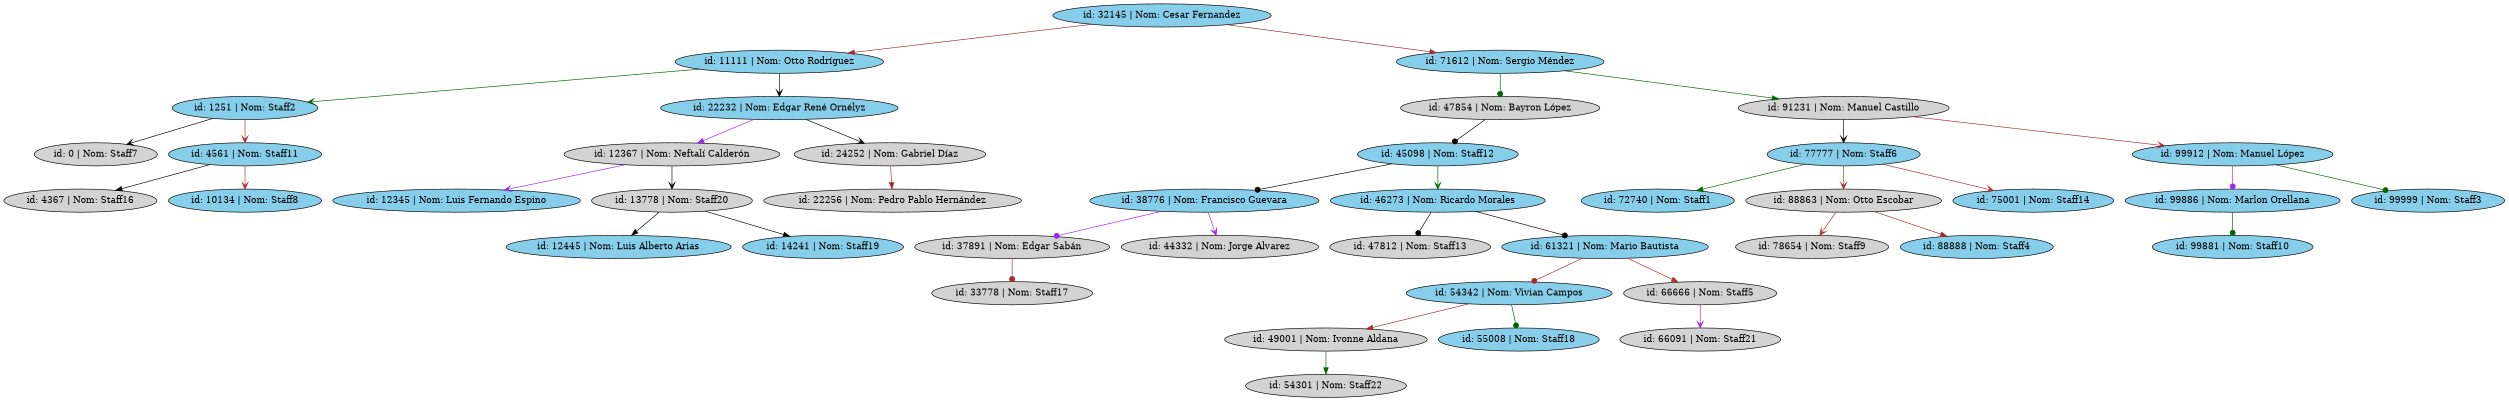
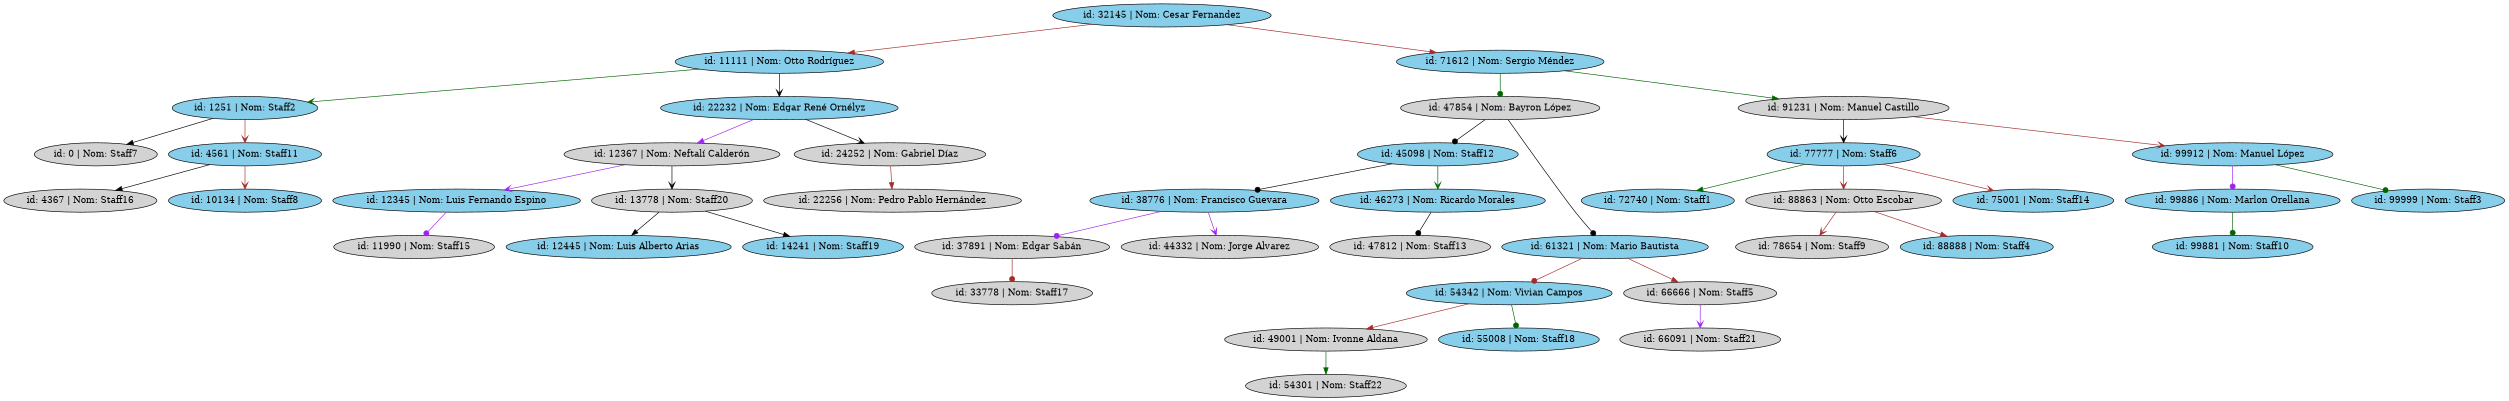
edge "id: 1251 | Nom: Staff2" -> "id: 0 | Nom: Staff7": arrowhead vee -> normal
edge "id: 46273 | Nom: Ricardo Morales" -> "id: 61321 | Nom: Mario Bautista": now "id: 47854 | Nom: Bayron López" -> "id: 61321 | Nom: Mario Bautista"
node "id: 11990 | Nom: Staff15": added
